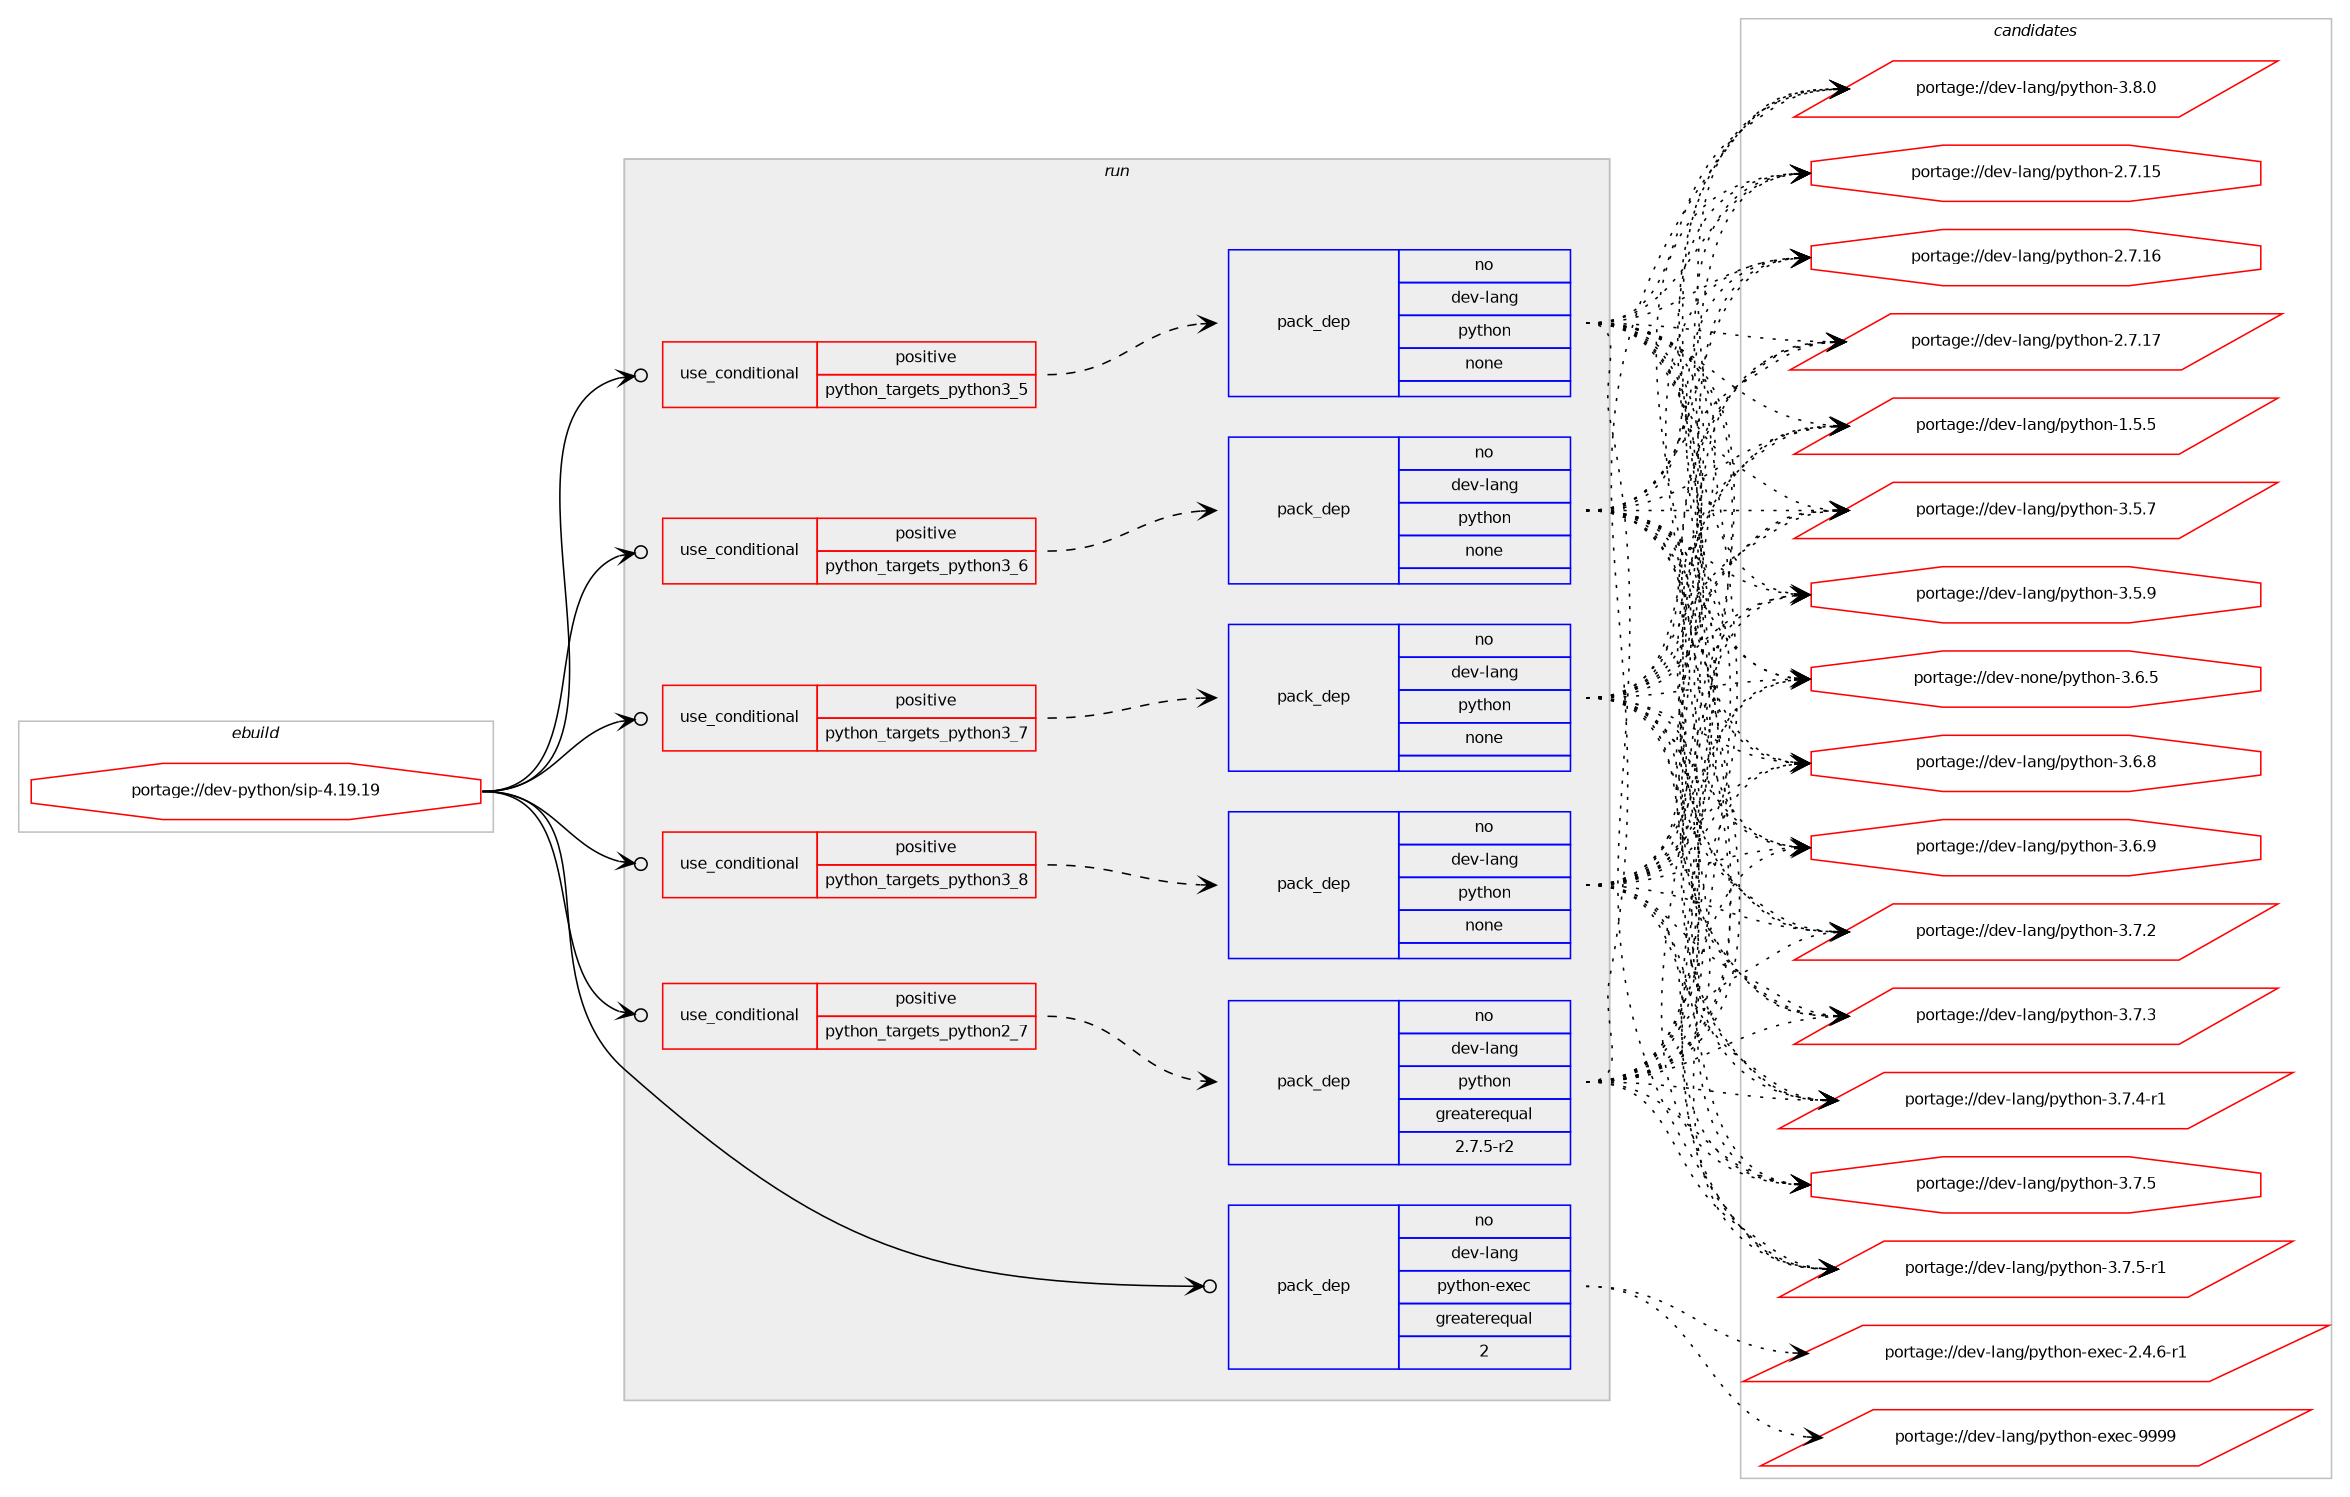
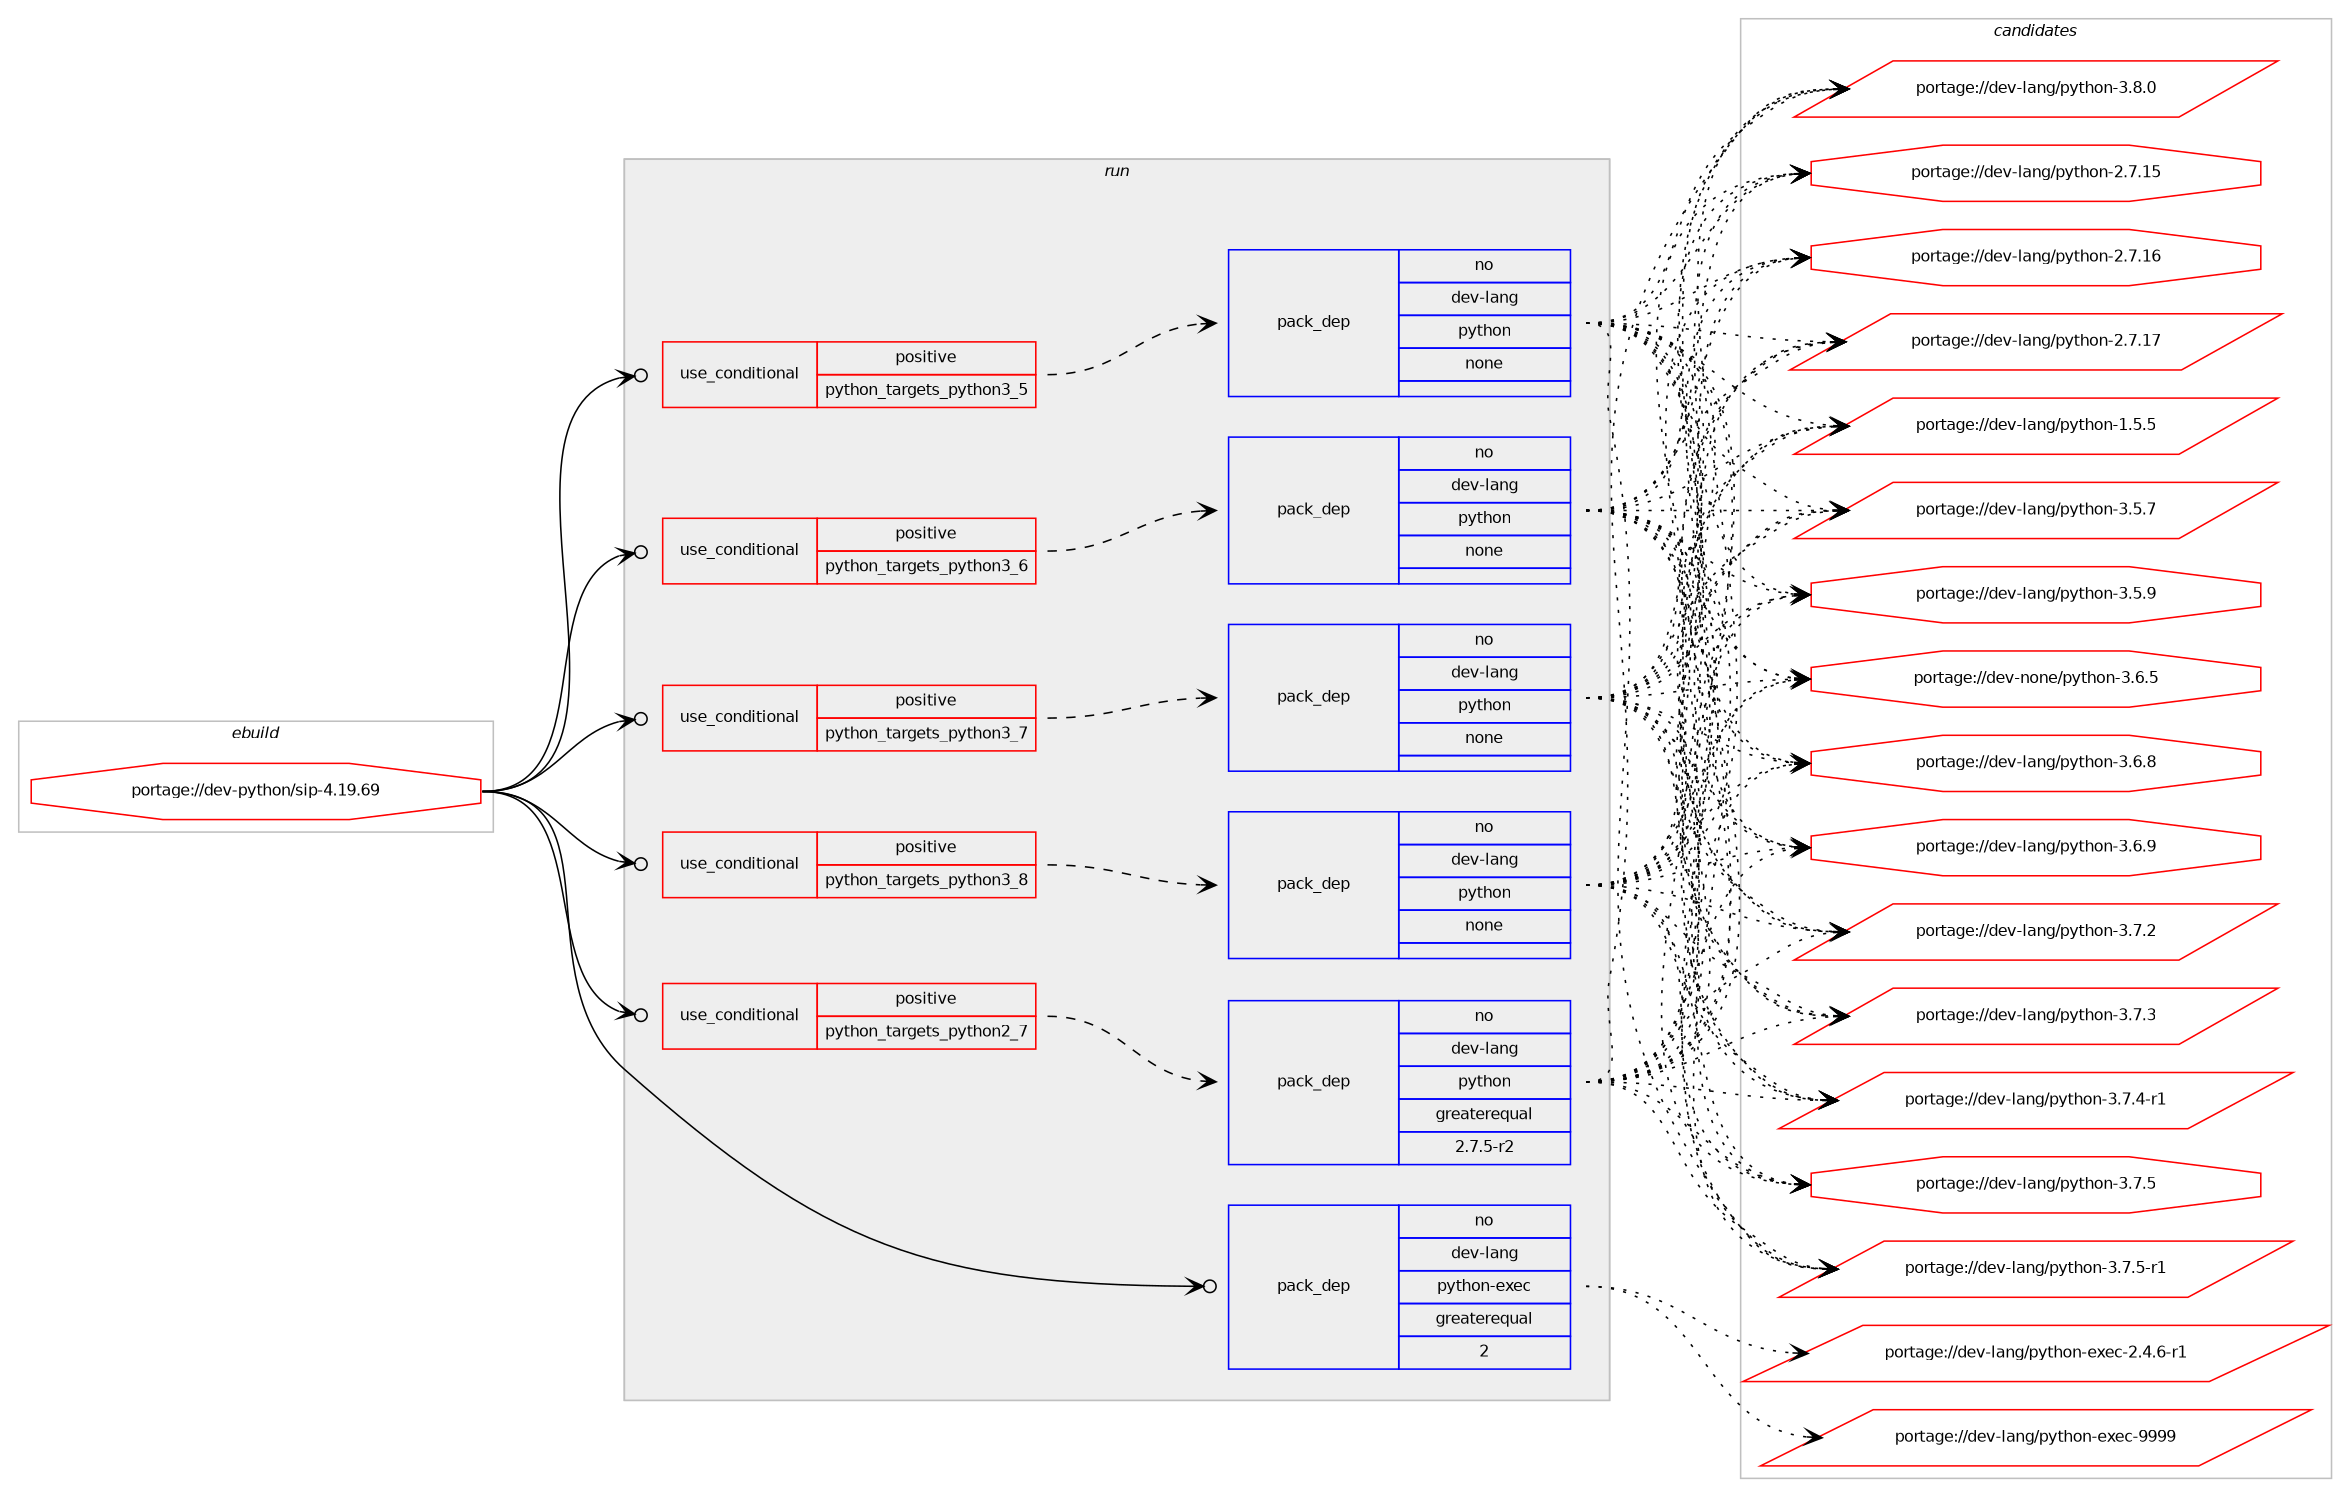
node "portage://dev-python/sip-4.19.19": label "portage://dev-python/sip-4.19.19" -> "portage://dev-python/sip-4.19.69"
